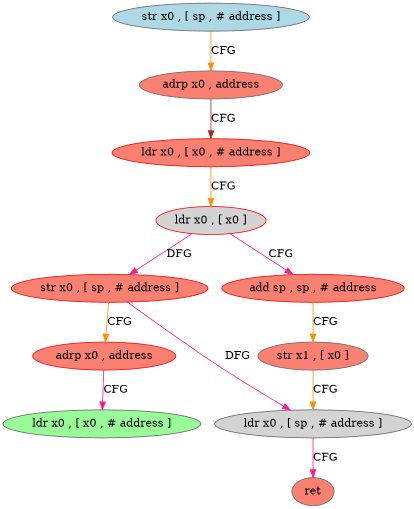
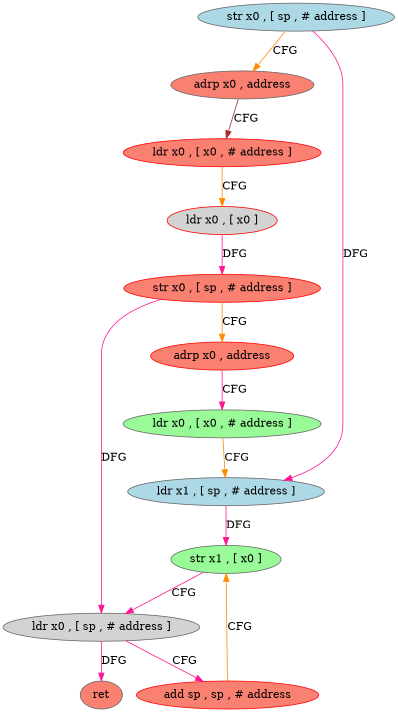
edge "ldr x0 , [ x0 ]" -> "add sp , sp , # address": now "ldr x0 , [ sp , # address ]" -> "add sp , sp , # address"
node "str x1 , [ x0 ]": fillcolor salmon -> palegreen
edge "str x1 , [ x0 ]" -> "ldr x0 , [ sp , # address ]": color darkorange -> deeppink
edge "ldr x0 , [ sp , # address ]" -> "ret": label "CFG" -> "DFG"
node "ldr x1 , [ sp , # address ]": added
